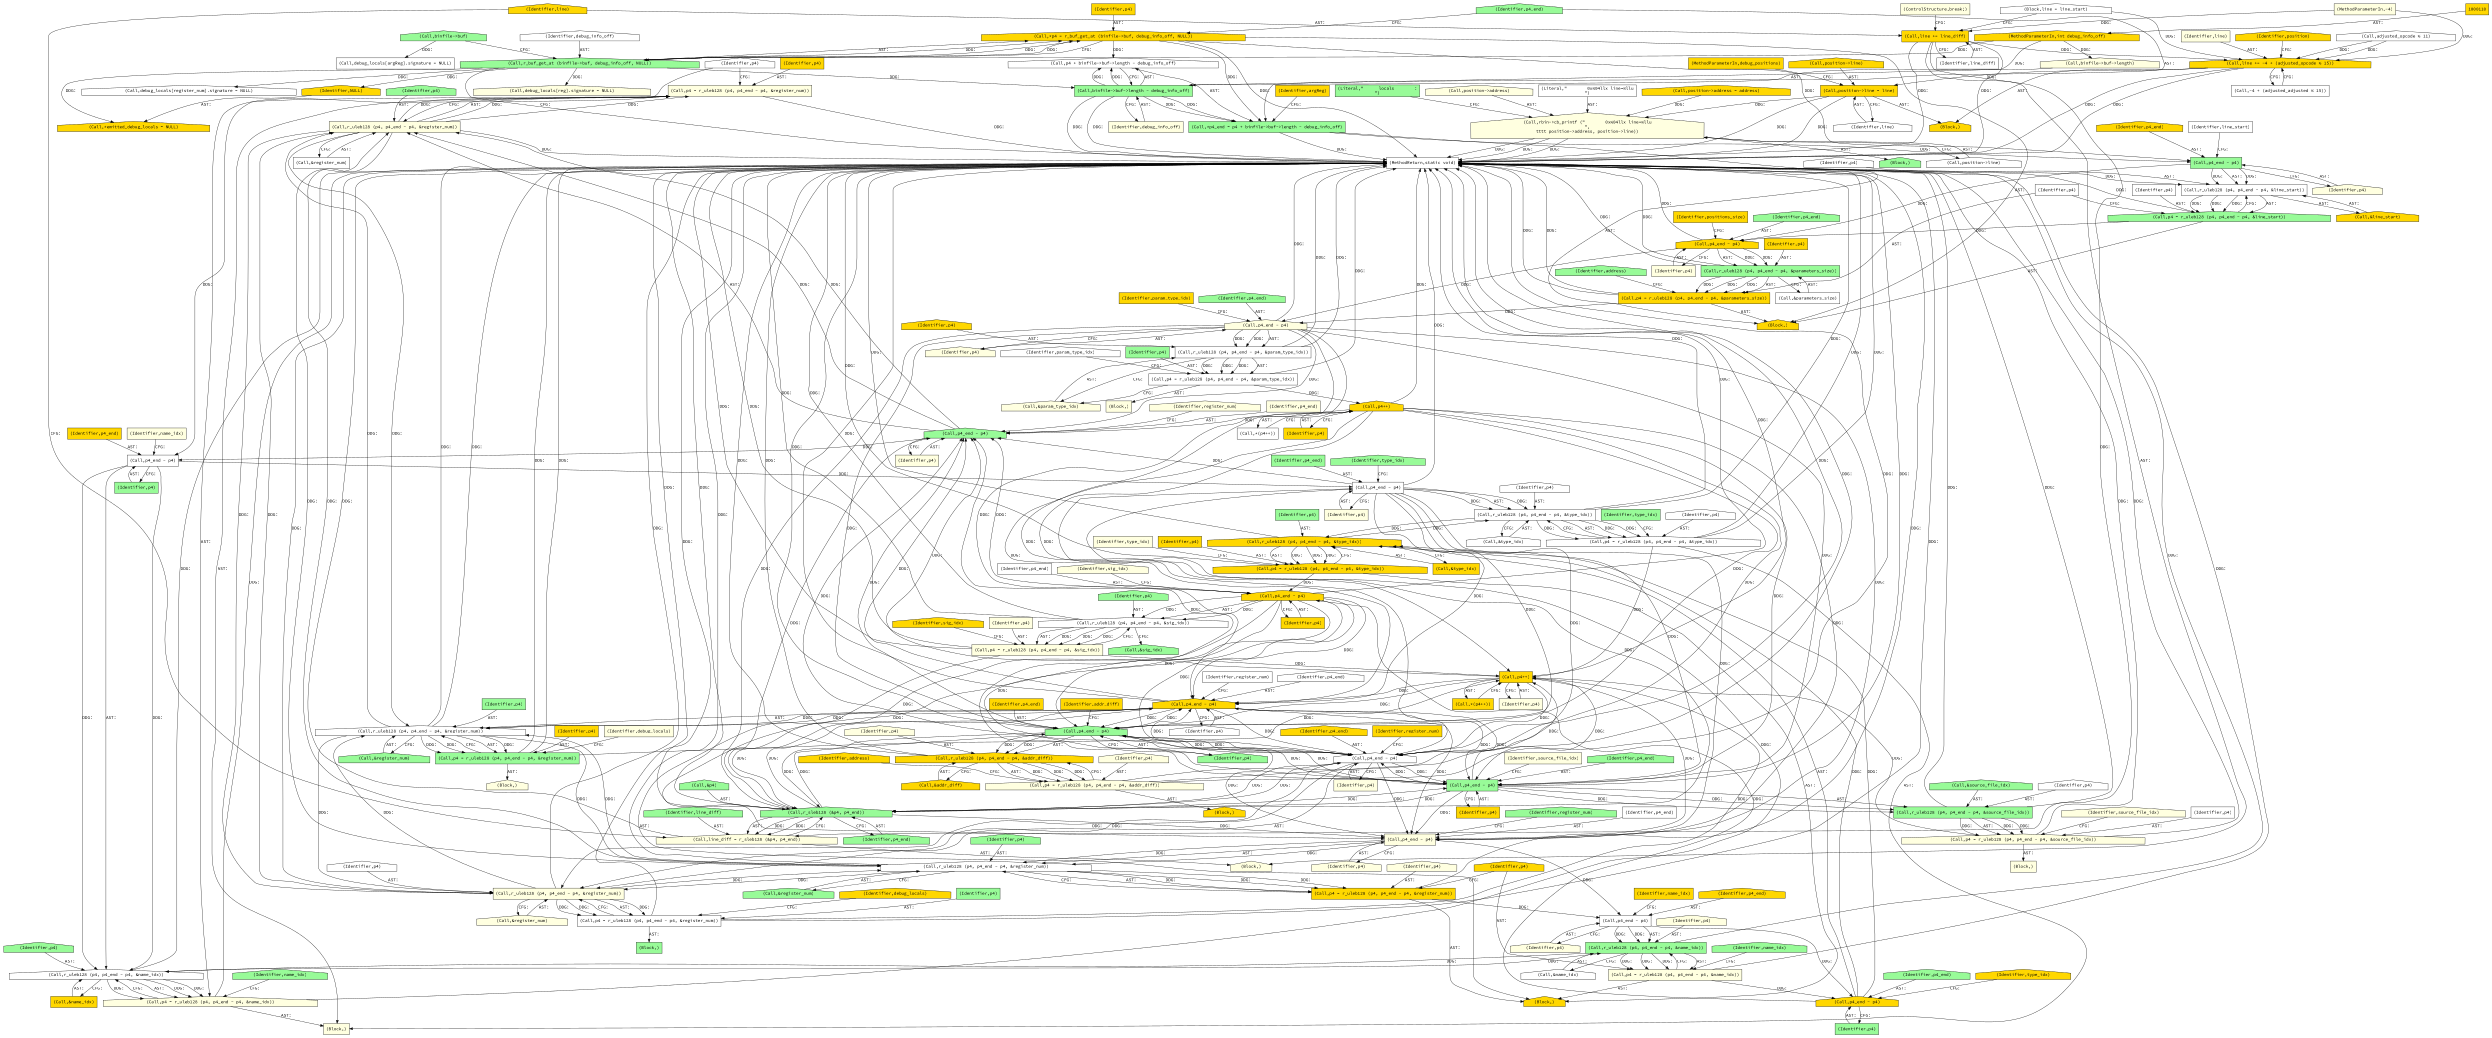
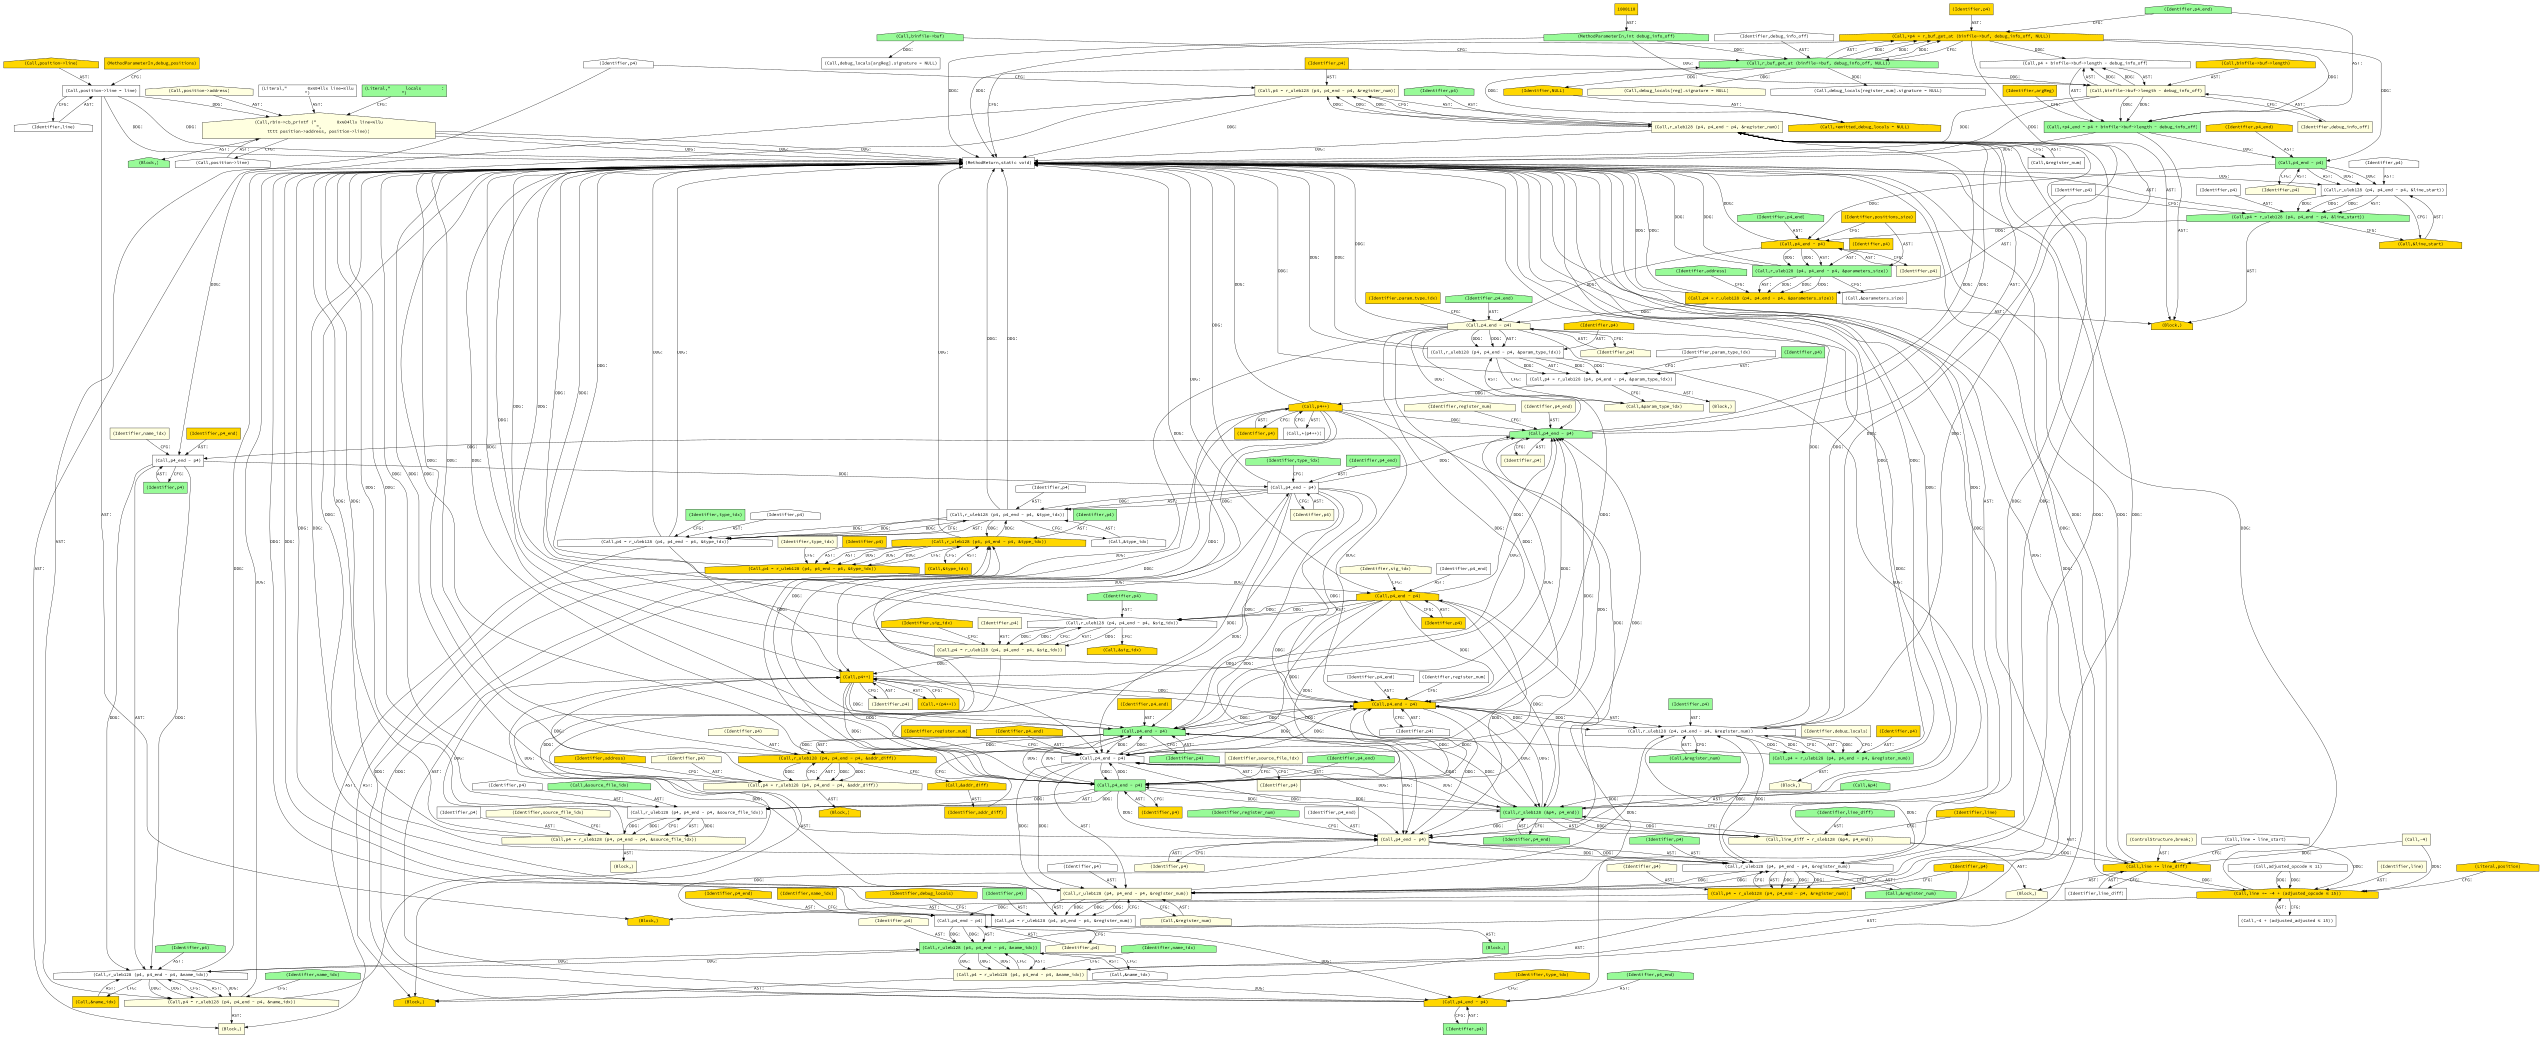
node "(Block,line = line_start)": label "(Block,line = line_start)" -> "(Call,line = line_start)"
node "(MethodParameterIn,-4)": label "(MethodParameterIn,-4)" -> "(Call,-4)"
edge "(ControlStructure,break;)" -> "(Call,line += line_diff)": label "CFG: " -> "AST: "
node "(Call,line += line_diff)": shape box -> house
node "(MethodParameterIn,int debug_info_off)": fillcolor gold -> palegreen
node "(Identifier,position)": label "(Identifier,position)" -> "(Literal,position)"
edge "(MethodParameterIn,int debug_info_off)" -> "(Call,binfile->buf->length)": now "(MethodParameterIn,int debug_info_off)" -> "(MethodReturn,static void)"
node "(Call,binfile->buf->length)": fillcolor lightyellow -> gold
edge "(Call,line += -4 + (adjusted_opcode % 15))" -> "(Call,position->line = line)": removed, label "DDG:"
edge "(Call,r_buf_get_at (binfile->buf, debug_info_off, NULL))" -> "(Call,*emitted_debug_locals = NULL)": reversed
edge "(Call,p4 + binfile->buf->length - debug_info_off)" -> "(Call,binfile->buf->length - debug_info_off)": label "CFG: " -> "AST: "
edge "(Call,-4 + (adjusted_adjusted % 15))" -> "(Call,line += -4 + (adjusted_opcode % 15))": label "CFG: " -> "AST: "
node "(Call,binfile->buf->length - debug_info_off)": fillcolor palegreen -> lightyellow
node "(Call,position->address = address)": removed
node "(Call,position->line = line)": fillcolor gold -> white
node "(Identifier,line_start)": removed
edge "(Call,p4 = r_uleb128 (p4, p4_end - p4, &line_start))" -> "(MethodReturn,static void)": label "DDG: " -> "AST: "
edge "(Call,r_uleb128 (p4, p4_end - p4, &line_start))" -> "(Call,&line_start)": label "AST: " -> "CFG: "
edge "(Call,p4 = r_uleb128 (p4, p4_end - p4, &line_start))" -> "(Call,r_uleb128 (p4, p4_end - p4, &line_start))": now "(Call,p4 = r_uleb128 (p4, p4_end - p4, &line_start))" -> "(Call,&line_start)"
edge "(Call,&parameters_size)" -> "(Call,r_uleb128 (p4, p4_end - p4, &parameters_size))": now "(Identifier,positions_size)" -> "(Call,r_uleb128 (p4, p4_end - p4, &parameters_size))"
edge "(Call,line_diff = r_sleb128 (&p4, p4_end))" -> "(MethodReturn,static void)": label "DDG: " -> "AST: "
node "(Call,&sig_idx)": fillcolor palegreen -> gold
edge "(Call,&addr_diff)" -> "(Call,r_uleb128 (p4, p4_end - p4, &addr_diff))": now "(Call,&addr_diff)" -> "(Identifier,addr_diff)"
node "(Call,r_sleb128 (&p4, p4_end))": shape house -> box
node "(Call,r_uleb128 (p4, p4_end - p4, &source_file_idx))": fillcolor palegreen -> white
edge "(Call,p4 = r_uleb128 (p4, p4_end - p4, &source_file_idx))" -> "(Call,r_uleb128 (p4, p4_end - p4, &source_file_idx))": added, label "CFG:"
edge "(Call,line += line_diff)" -> "(Call,line_diff = r_sleb128 (&p4, p4_end))": reversed
